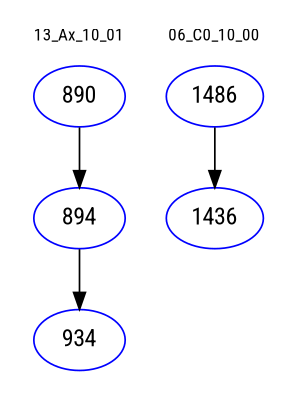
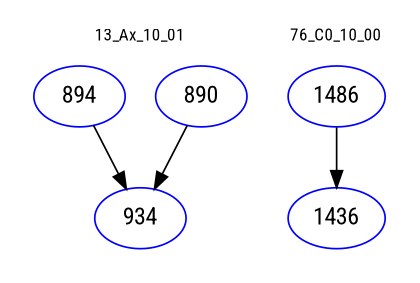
cluster "06_C0_10_00": label "06_C0_10_00" -> "76_C0_10_00"
edge "890" -> "894": now "890" -> "934"
